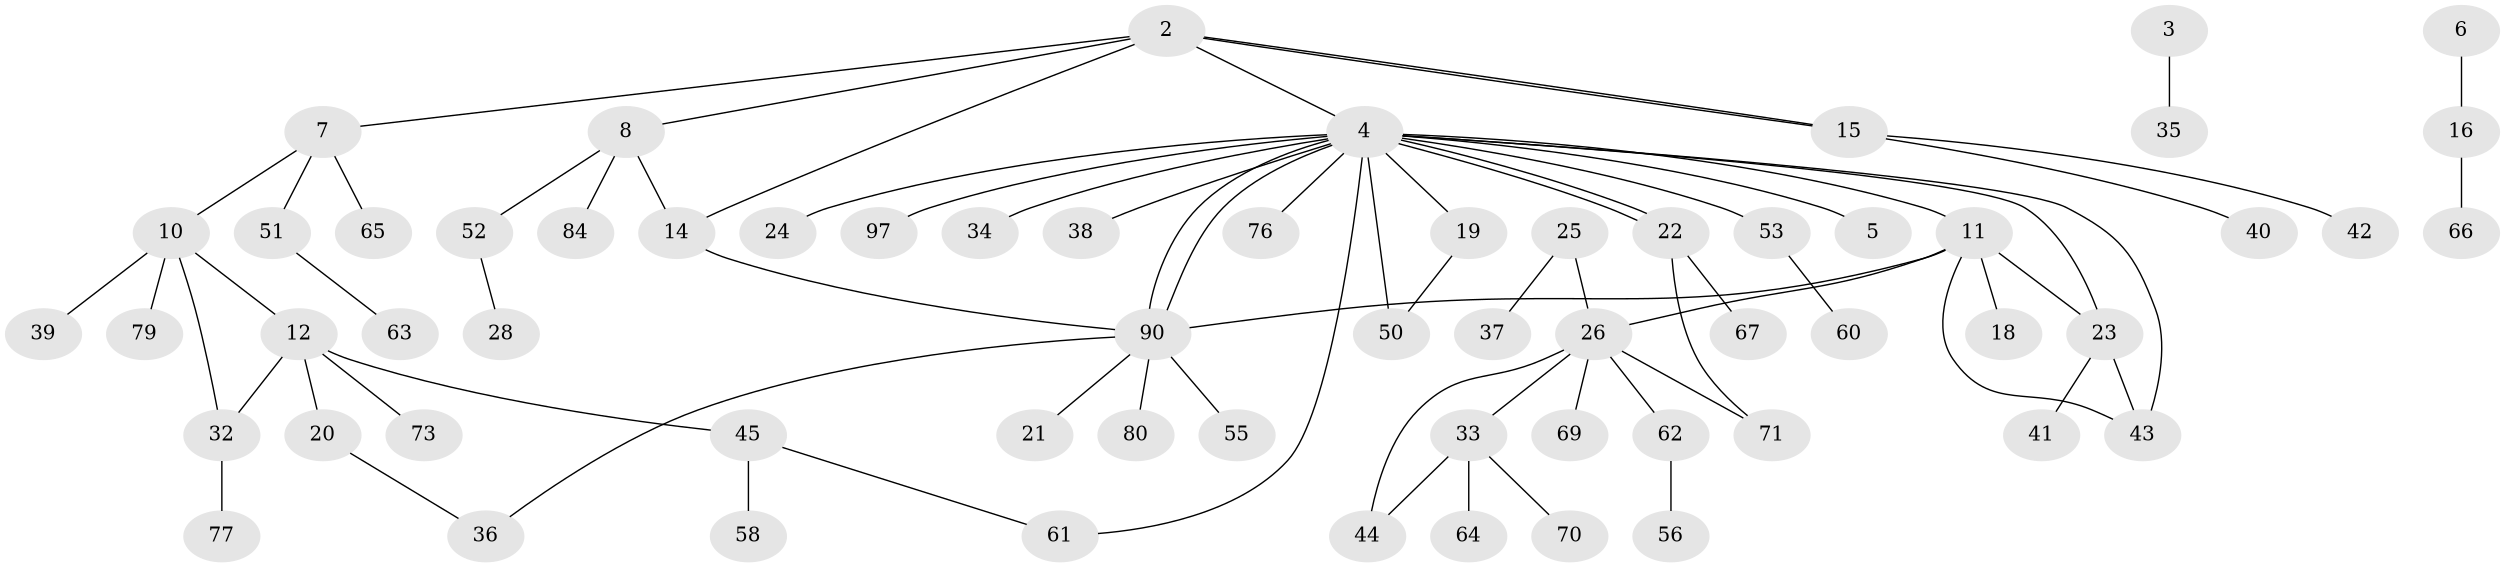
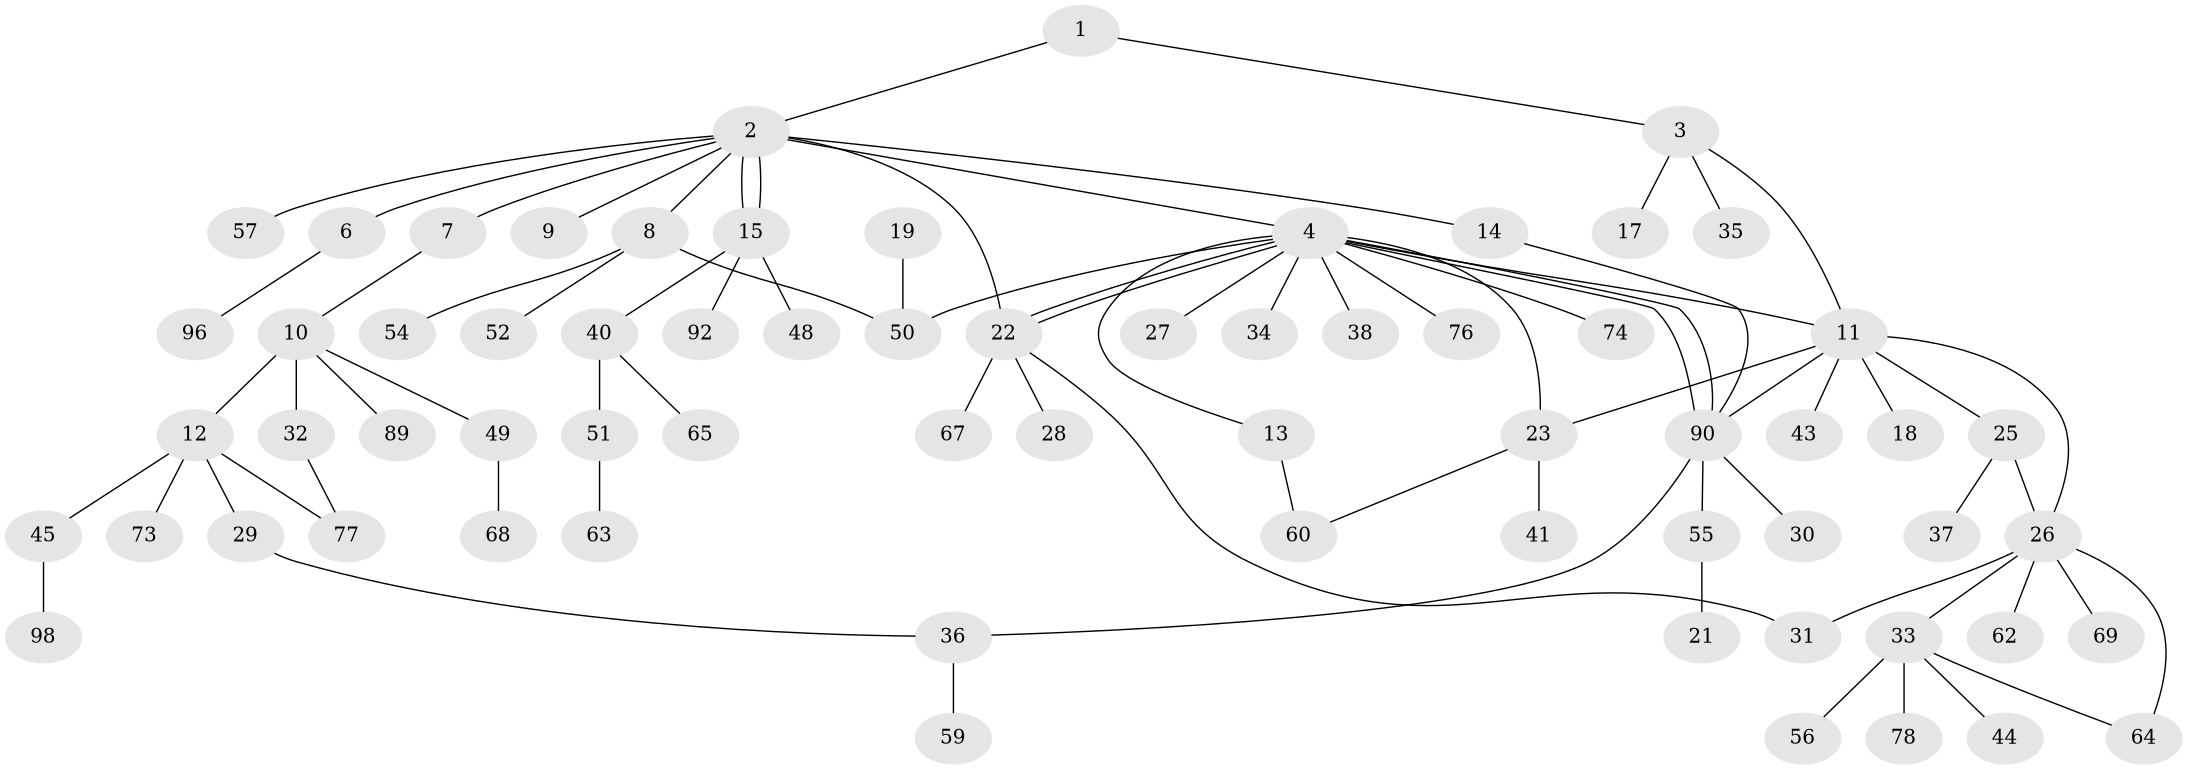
node "1": added
node "16": label "16" -> "96"
edge "2" -- "6": added
edge "7" -- "51": now "40" -- "51"
edge "7" -- "65": now "40" -- "65"
edge "8" -- "14": now "8" -- "50"
edge "4" -- "19": removed
edge "2" -- "22": added
edge "4" -- "43": removed
edge "3" -- "11": added
node "57": added
node "9": added
node "84": label "84" -> "54"
node "24": label "24" -> "74"
node "97": label "97" -> "27"
node "17": added
node "53": label "53" -> "13"
node "5": removed
node "42": label "42" -> "92"
node "66": removed
edge "52" -- "28": now "22" -- "28"
node "39": label "39" -> "89"
node "79": label "79" -> "49"
node "48": added
edge "23" -- "43": now "23" -- "60"
edge "12" -- "32": now "12" -- "77"
edge "90" -- "21": now "55" -- "21"
edge "11" -- "25": added
edge "26" -- "44": now "26" -- "64"
node "20": label "20" -> "29"
node "80": label "80" -> "30"
node "71": label "71" -> "31"
edge "62" -- "56": now "33" -- "56"
node "68": added
node "58": label "58" -> "98"
node "61": removed
node "70": label "70" -> "78"
node "59": added
